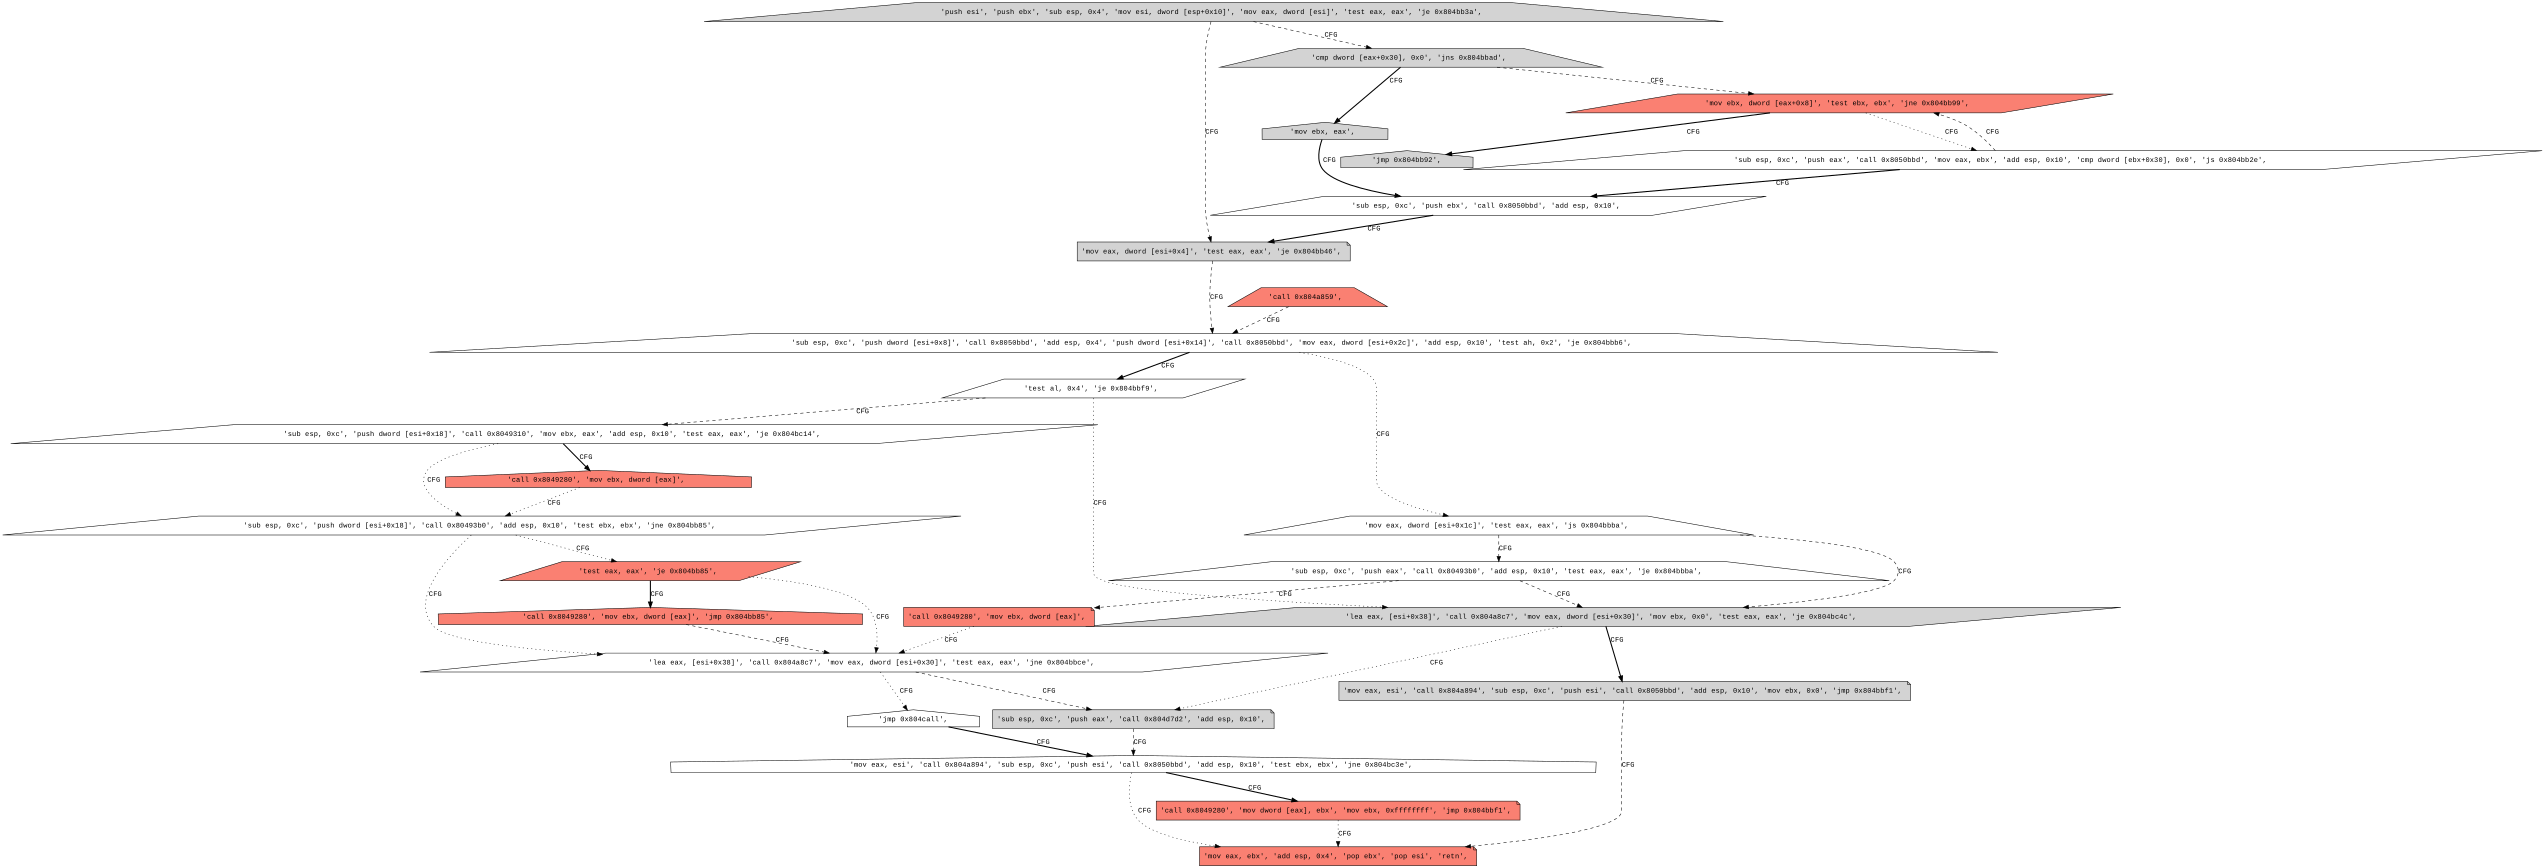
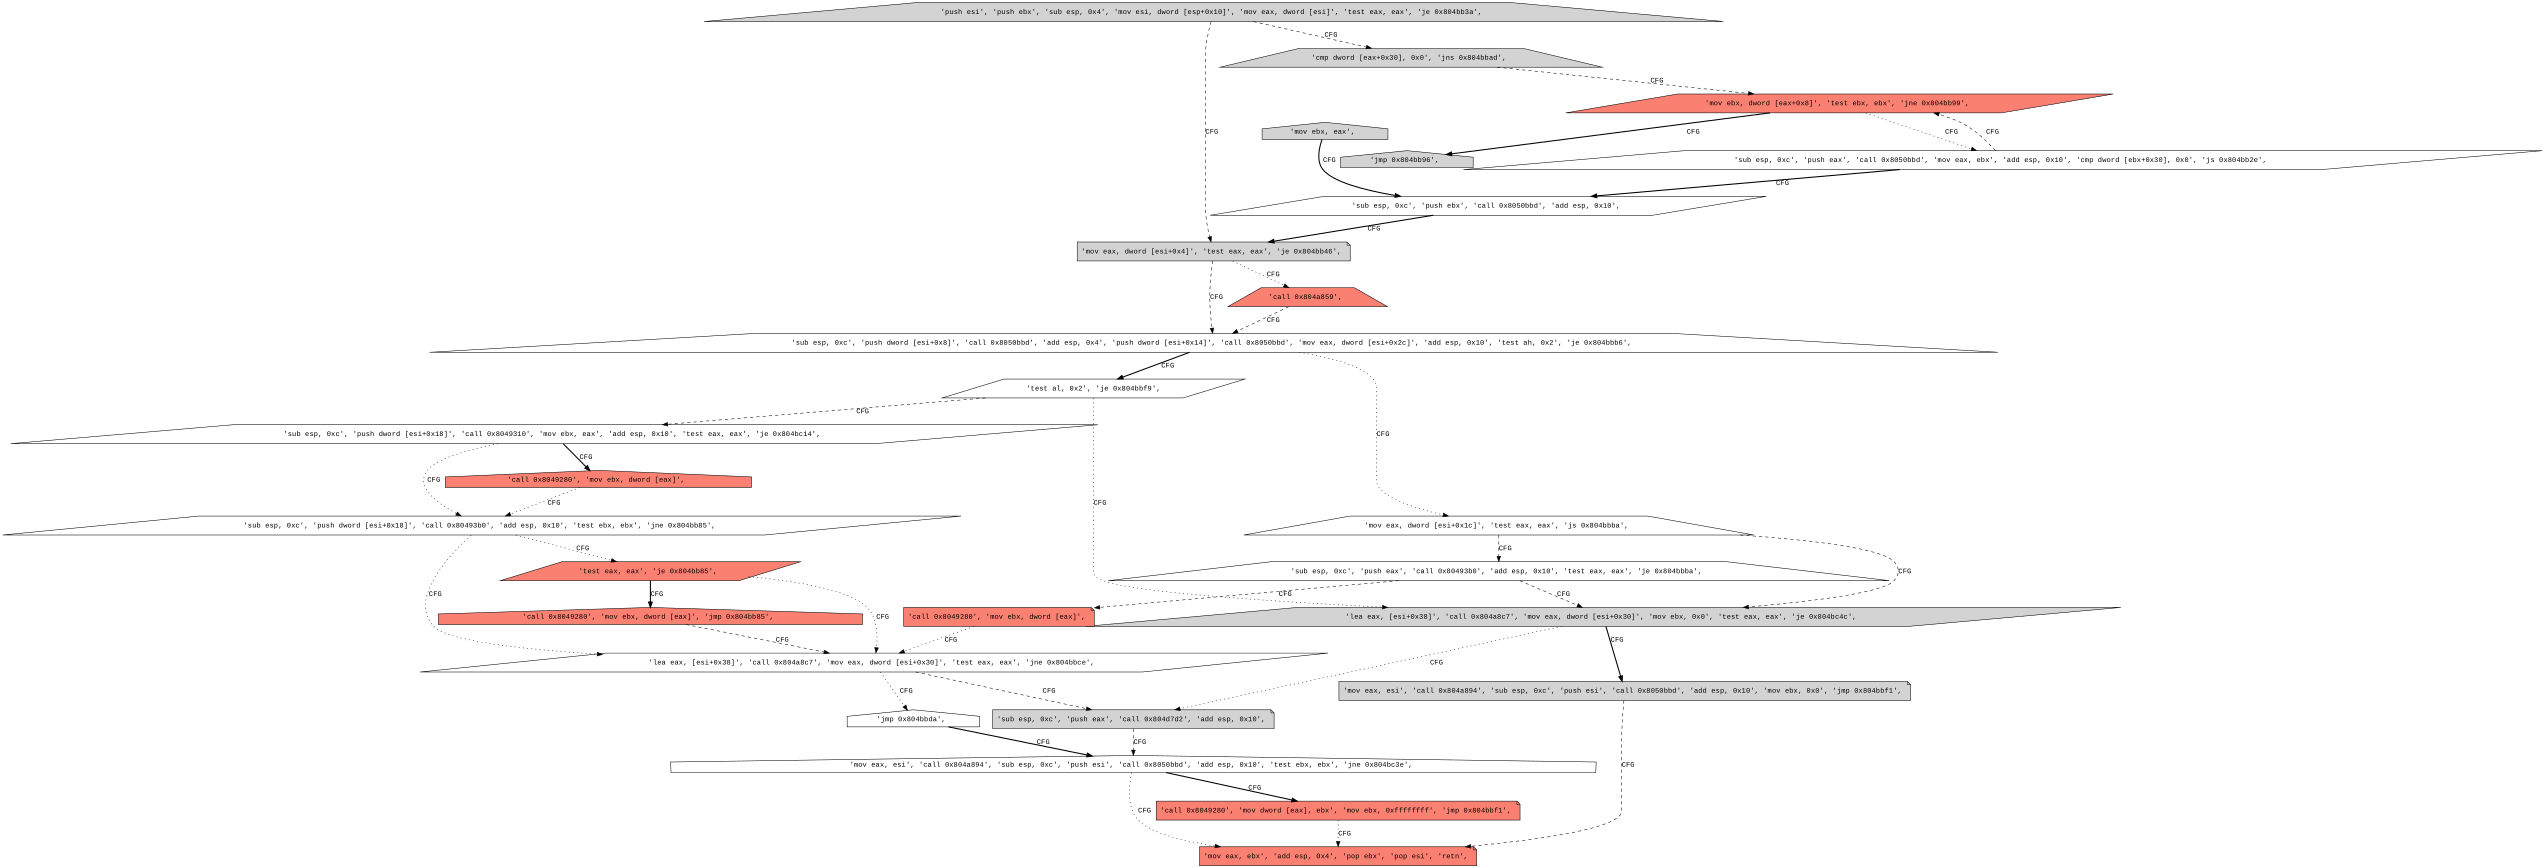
edge "'cmp dword [eax+0x30], 0x0', 'jns 0x804bbad'," -> "'mov ebx, eax',": removed, label "CFG"
node "'jmp 0x804bb92',": label "'jmp 0x804bb92'," -> "'jmp 0x804bb96',"
edge "'mov eax, dword [esi+0x4]', 'test eax, eax', 'je 0x804bb46'," -> "'call 0x804a859',": added, label "CFG"
node "'test al, 0x4', 'je 0x804bbf9',": label "'test al, 0x4', 'je 0x804bbf9'," -> "'test al, 0x2', 'je 0x804bbf9',"
node "'jmp 0x804call',": label "'jmp 0x804call'," -> "'jmp 0x804bbda',"
